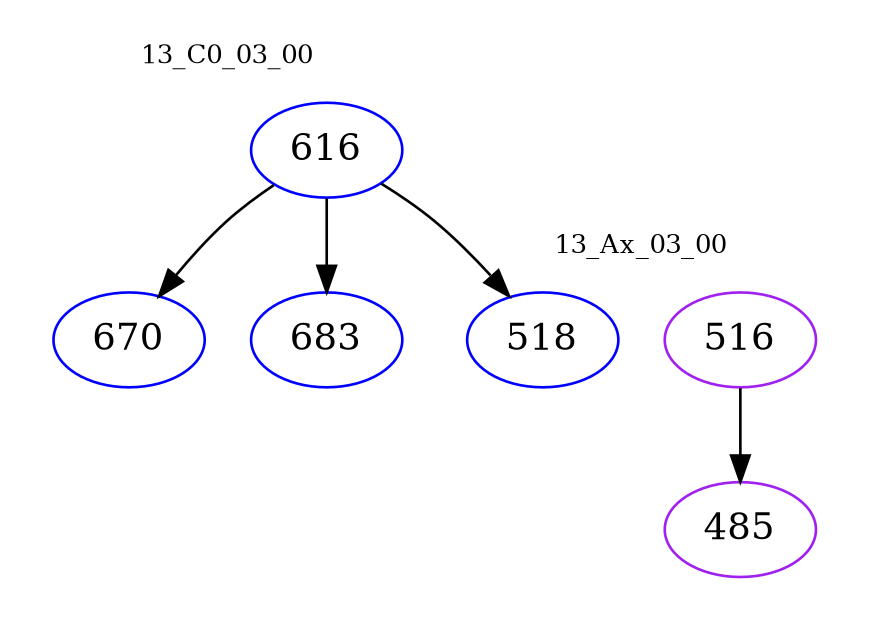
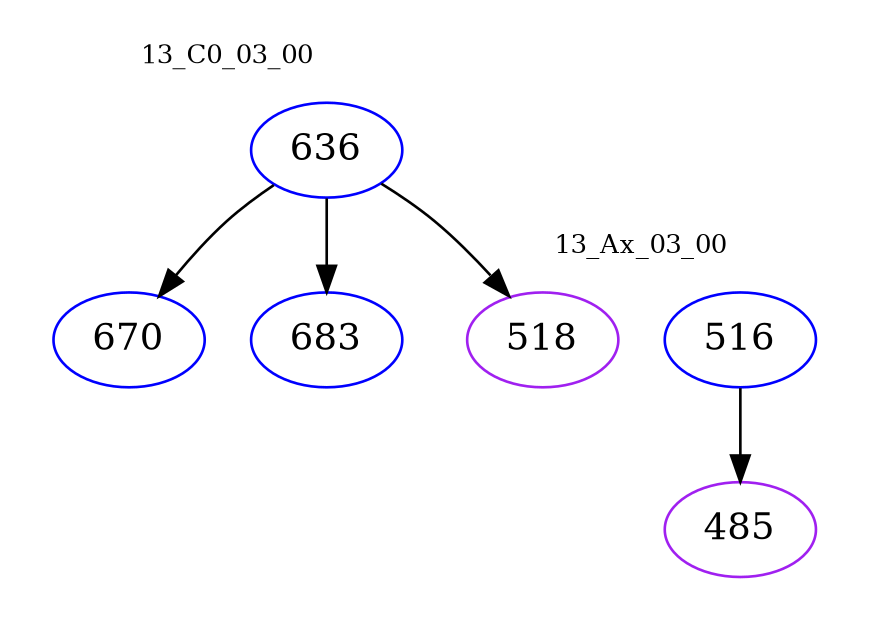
node "616": label "616" -> "636"
node "518": color blue -> purple
node "516": color purple -> blue
